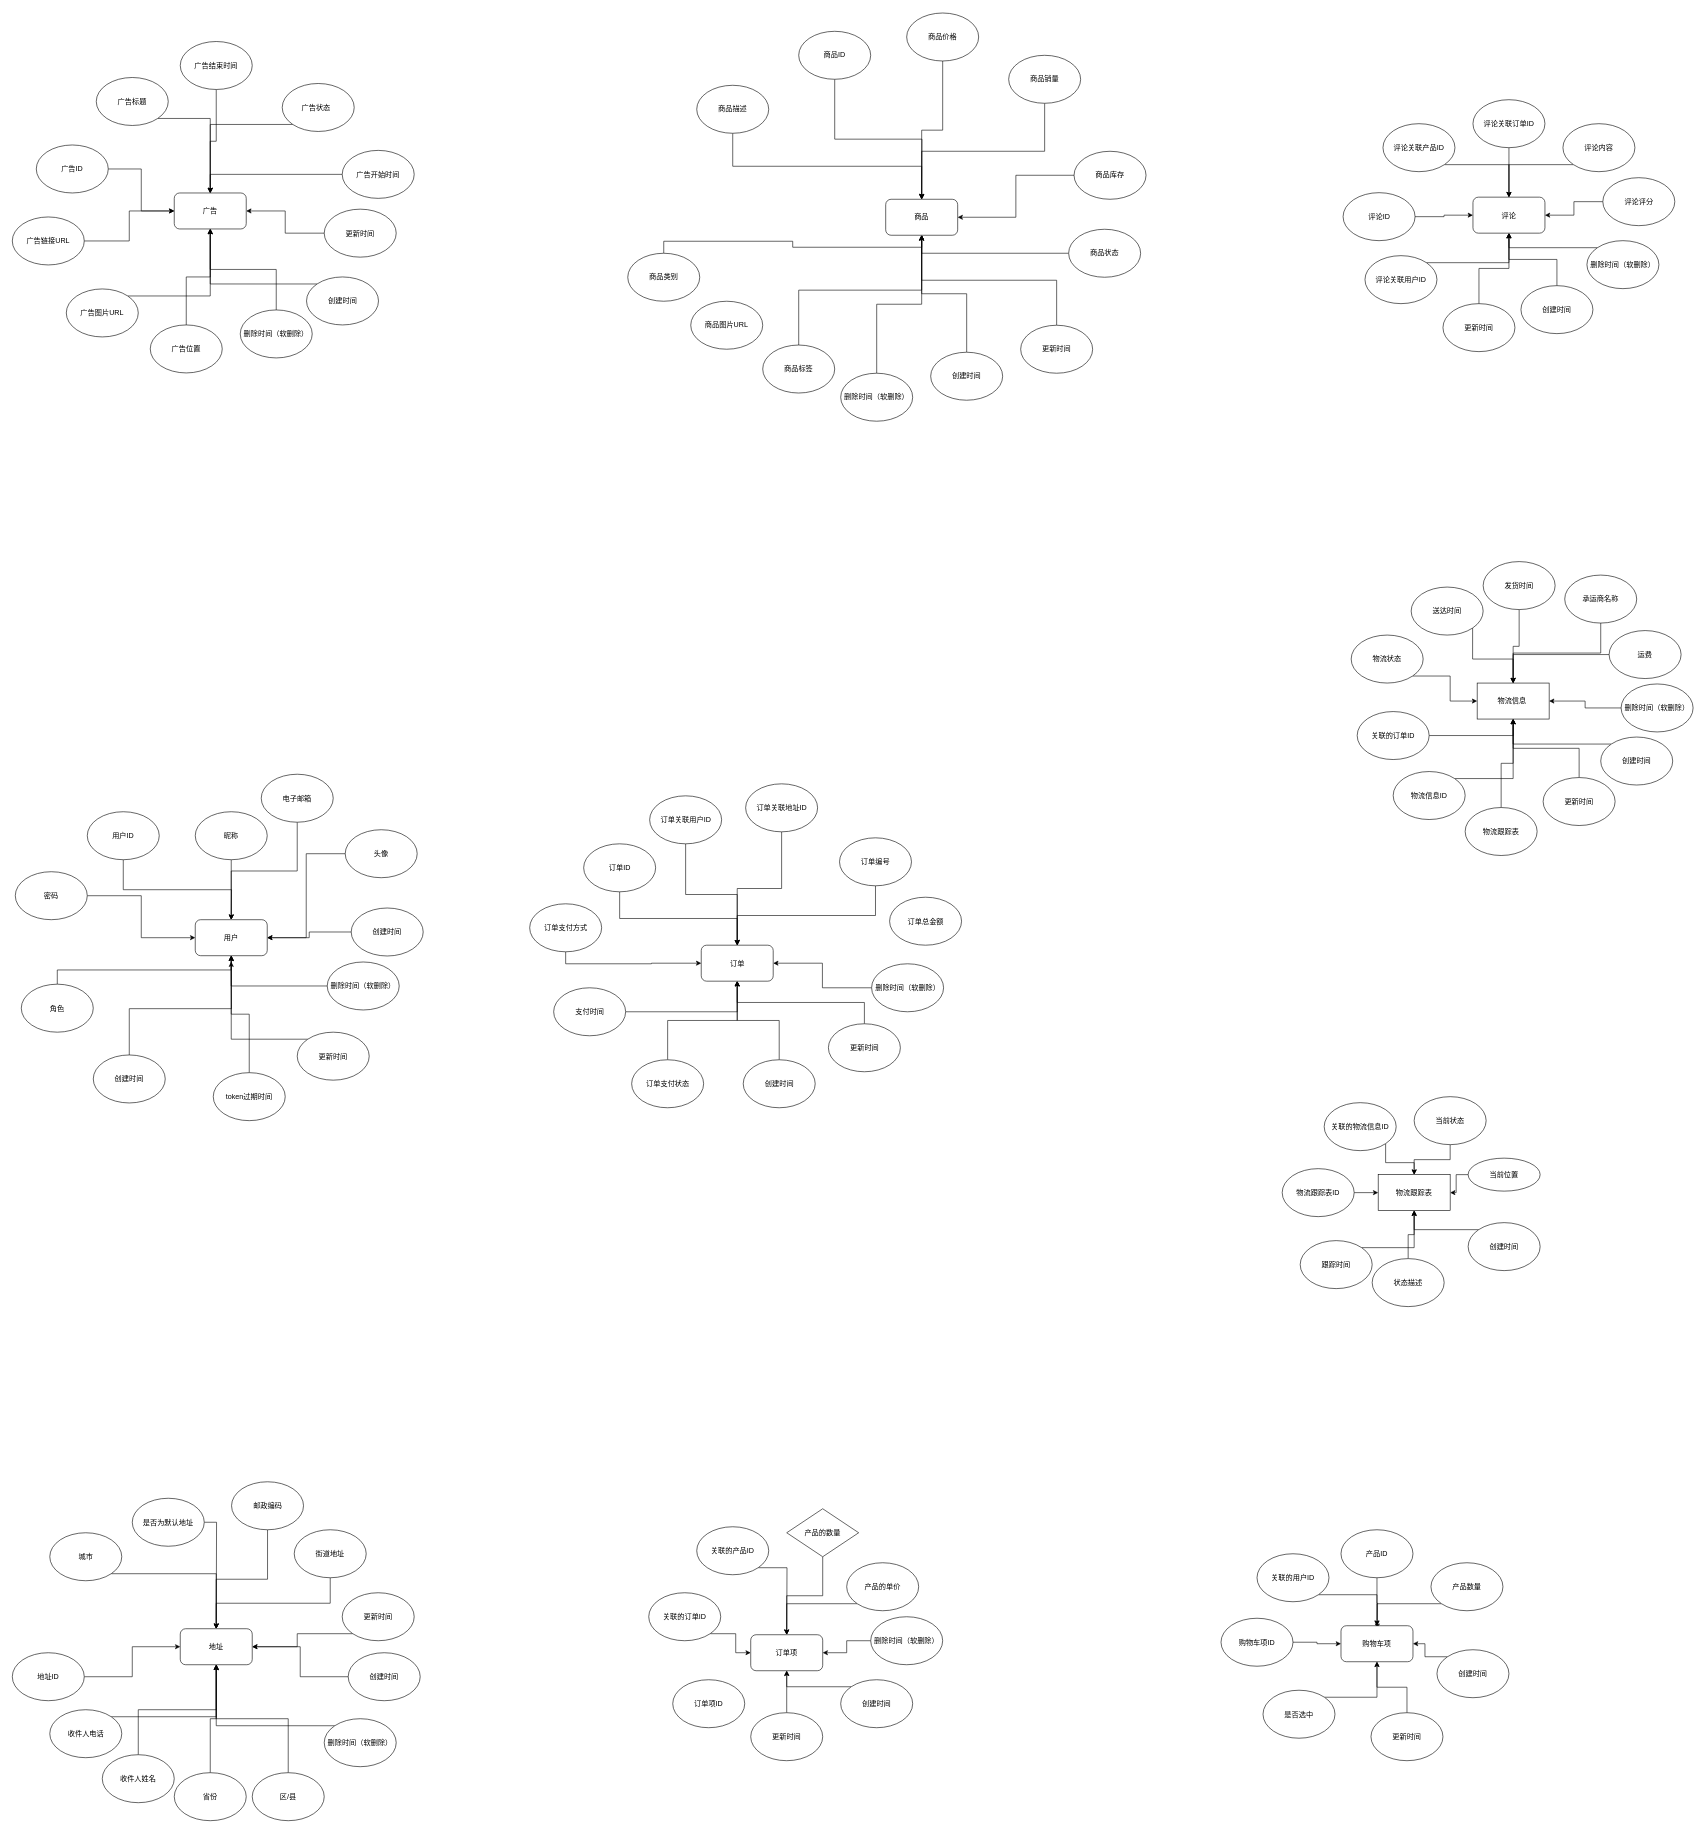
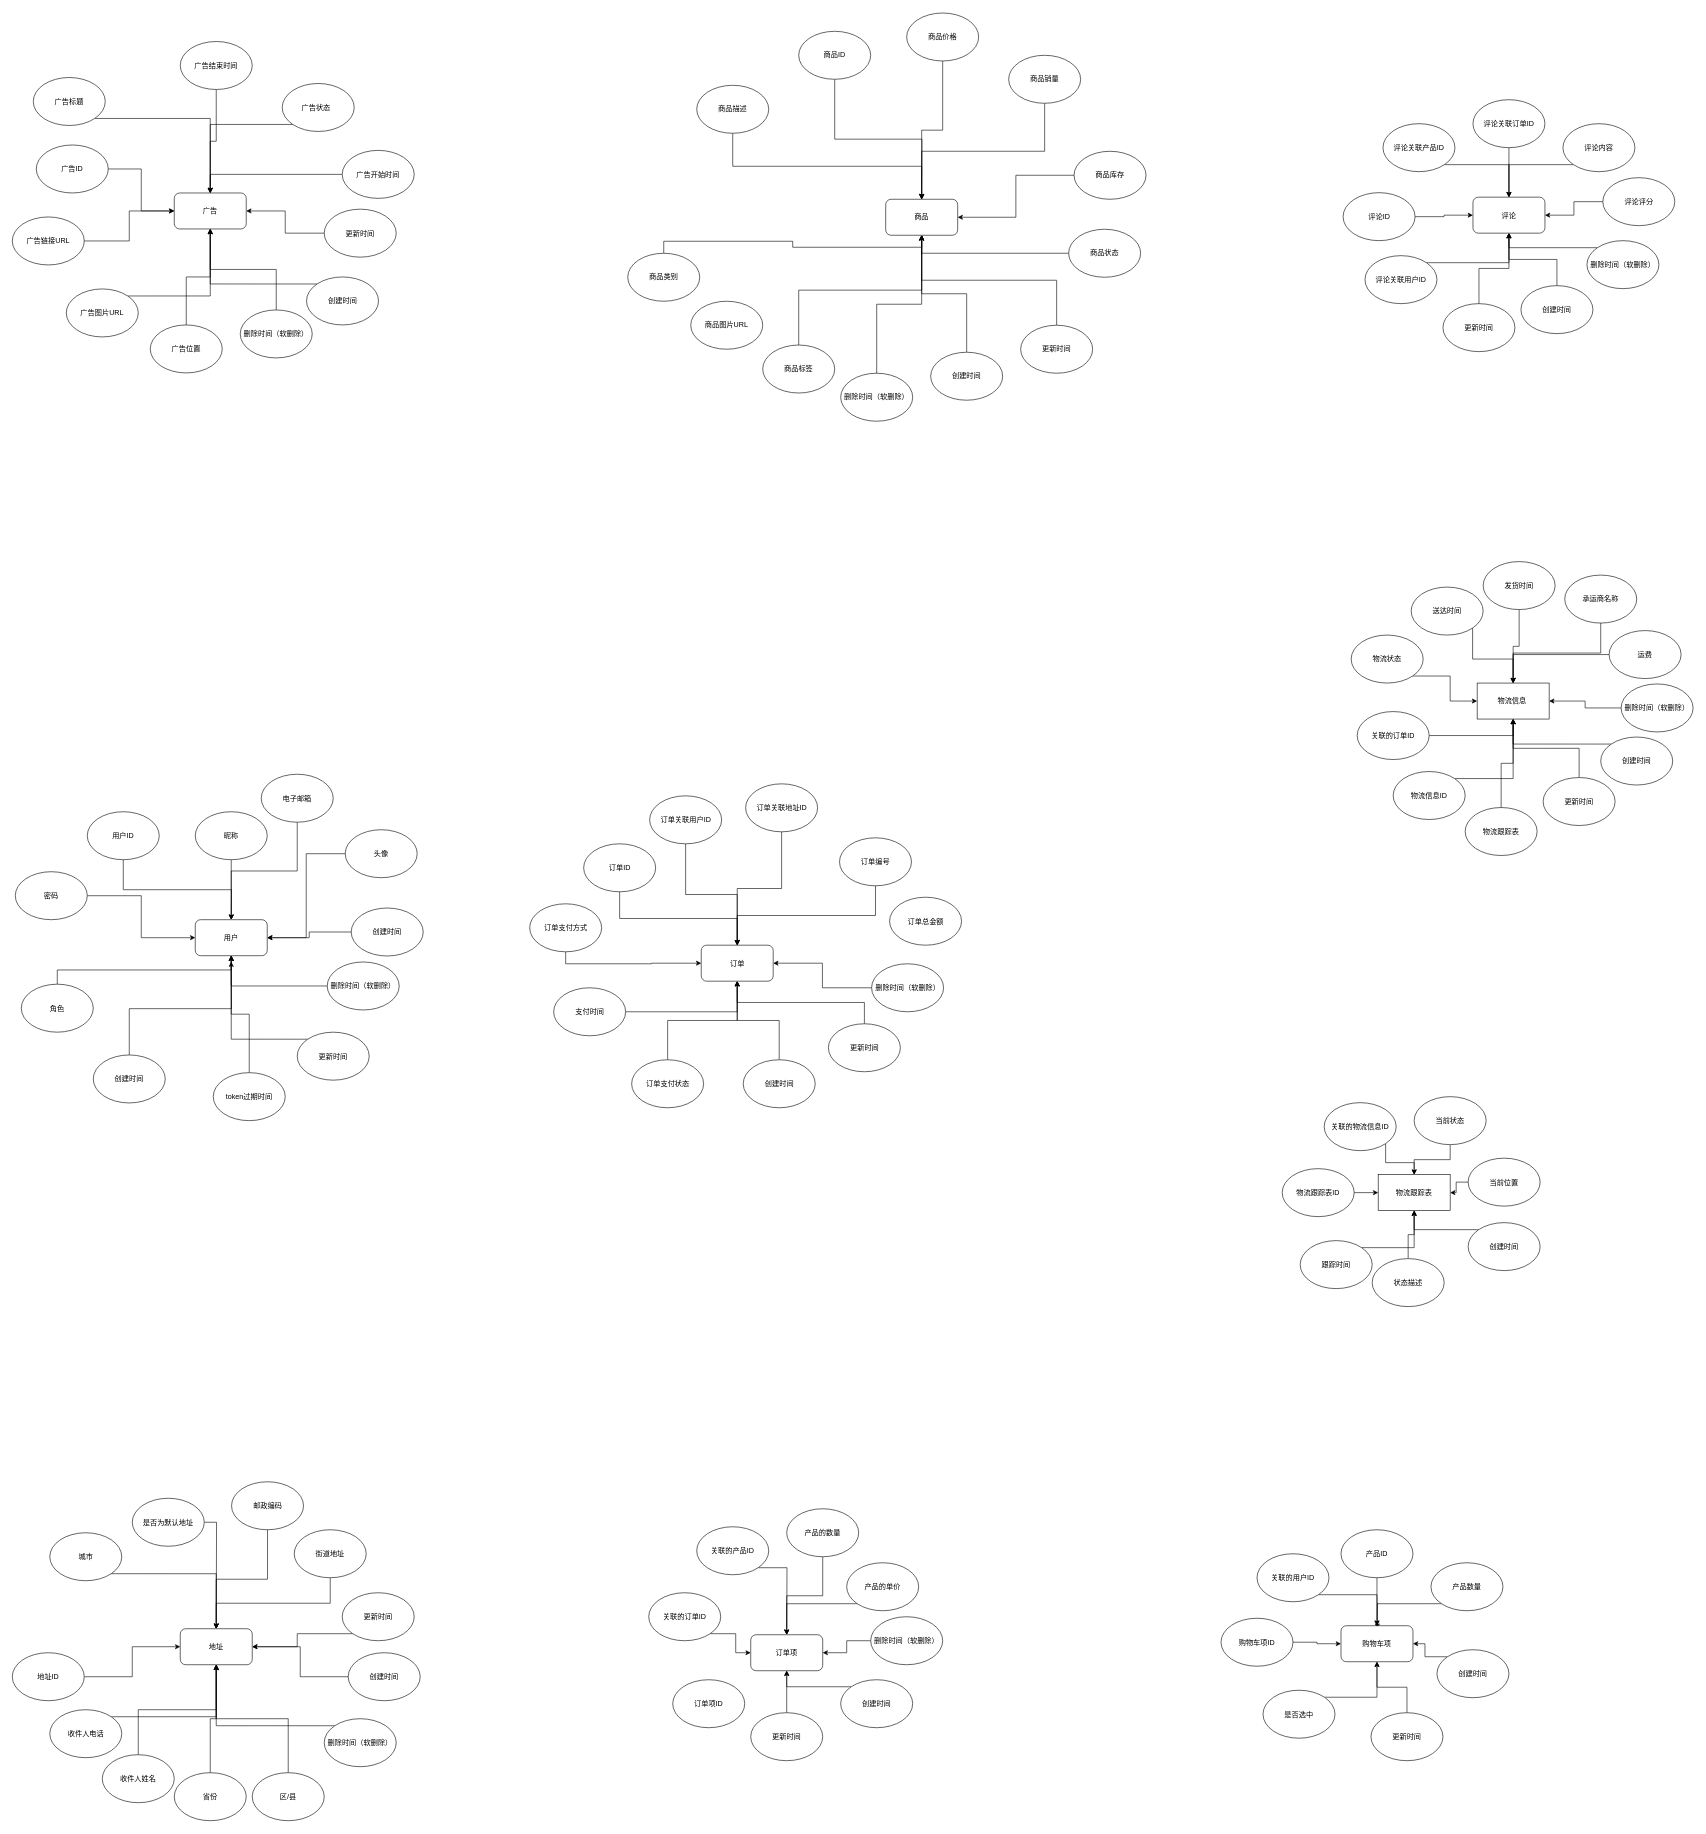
node "广告标题": moved (132, 101) -> (69, 101)
node "当前位置": size 72x33 -> 72x48
node "产品的数量": shape diamond -> ellipse
